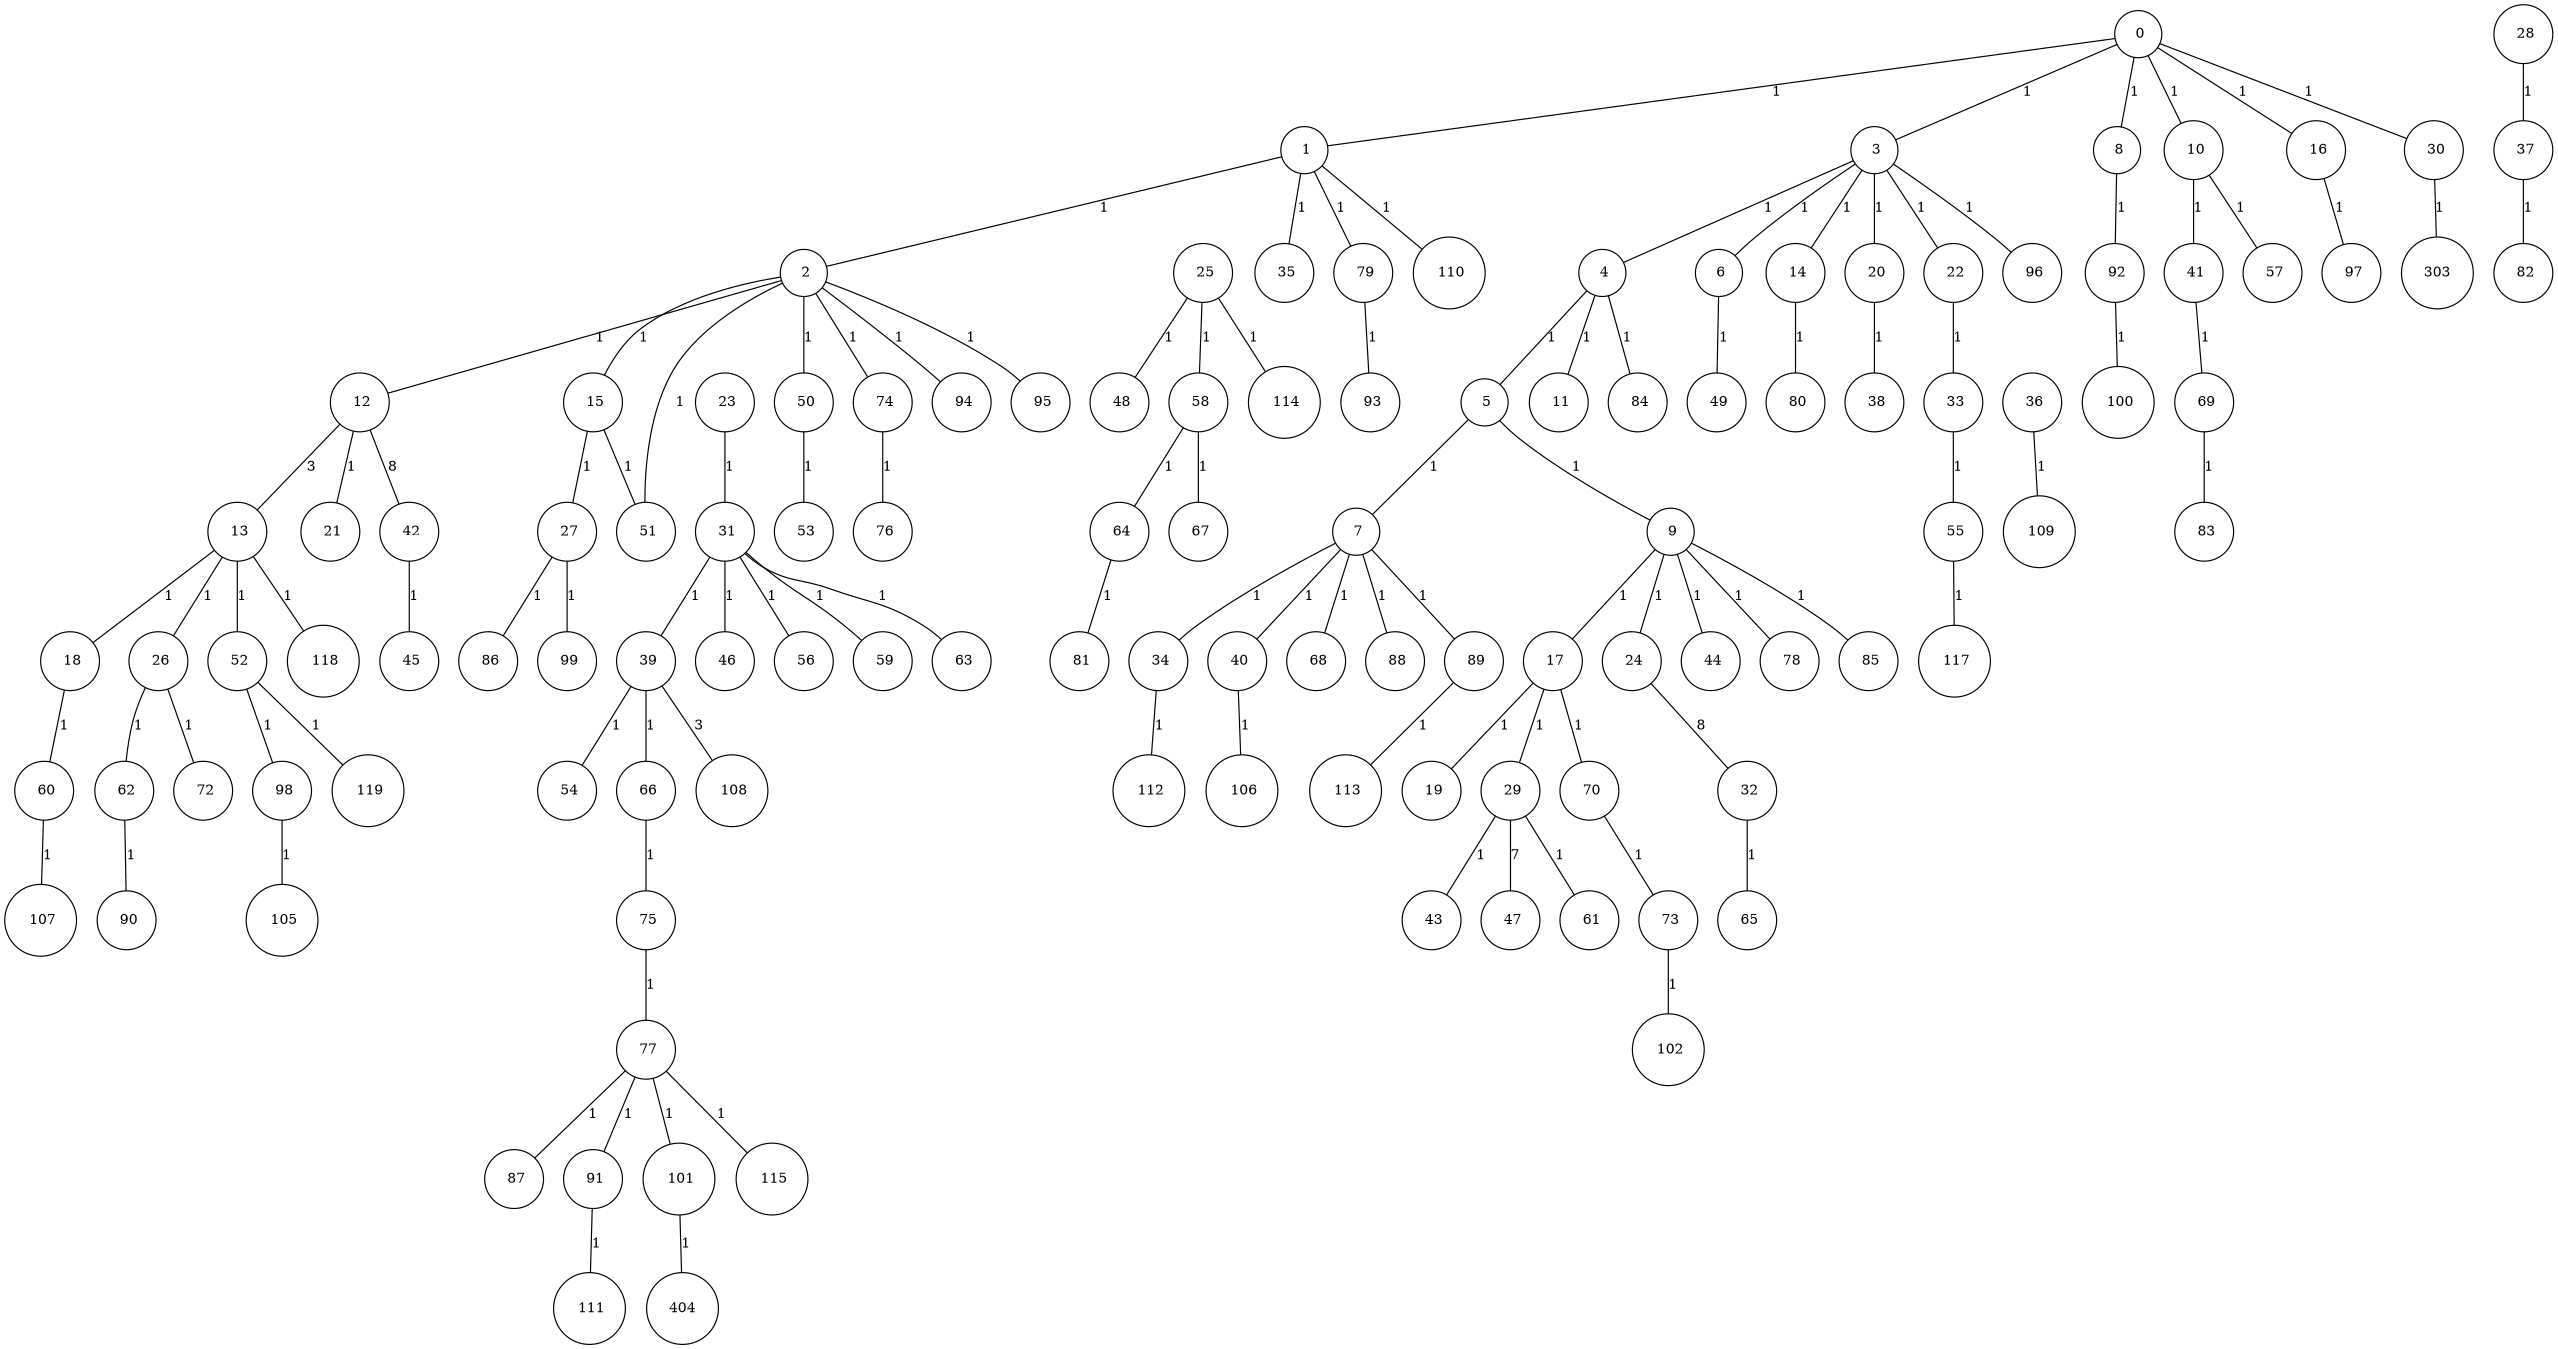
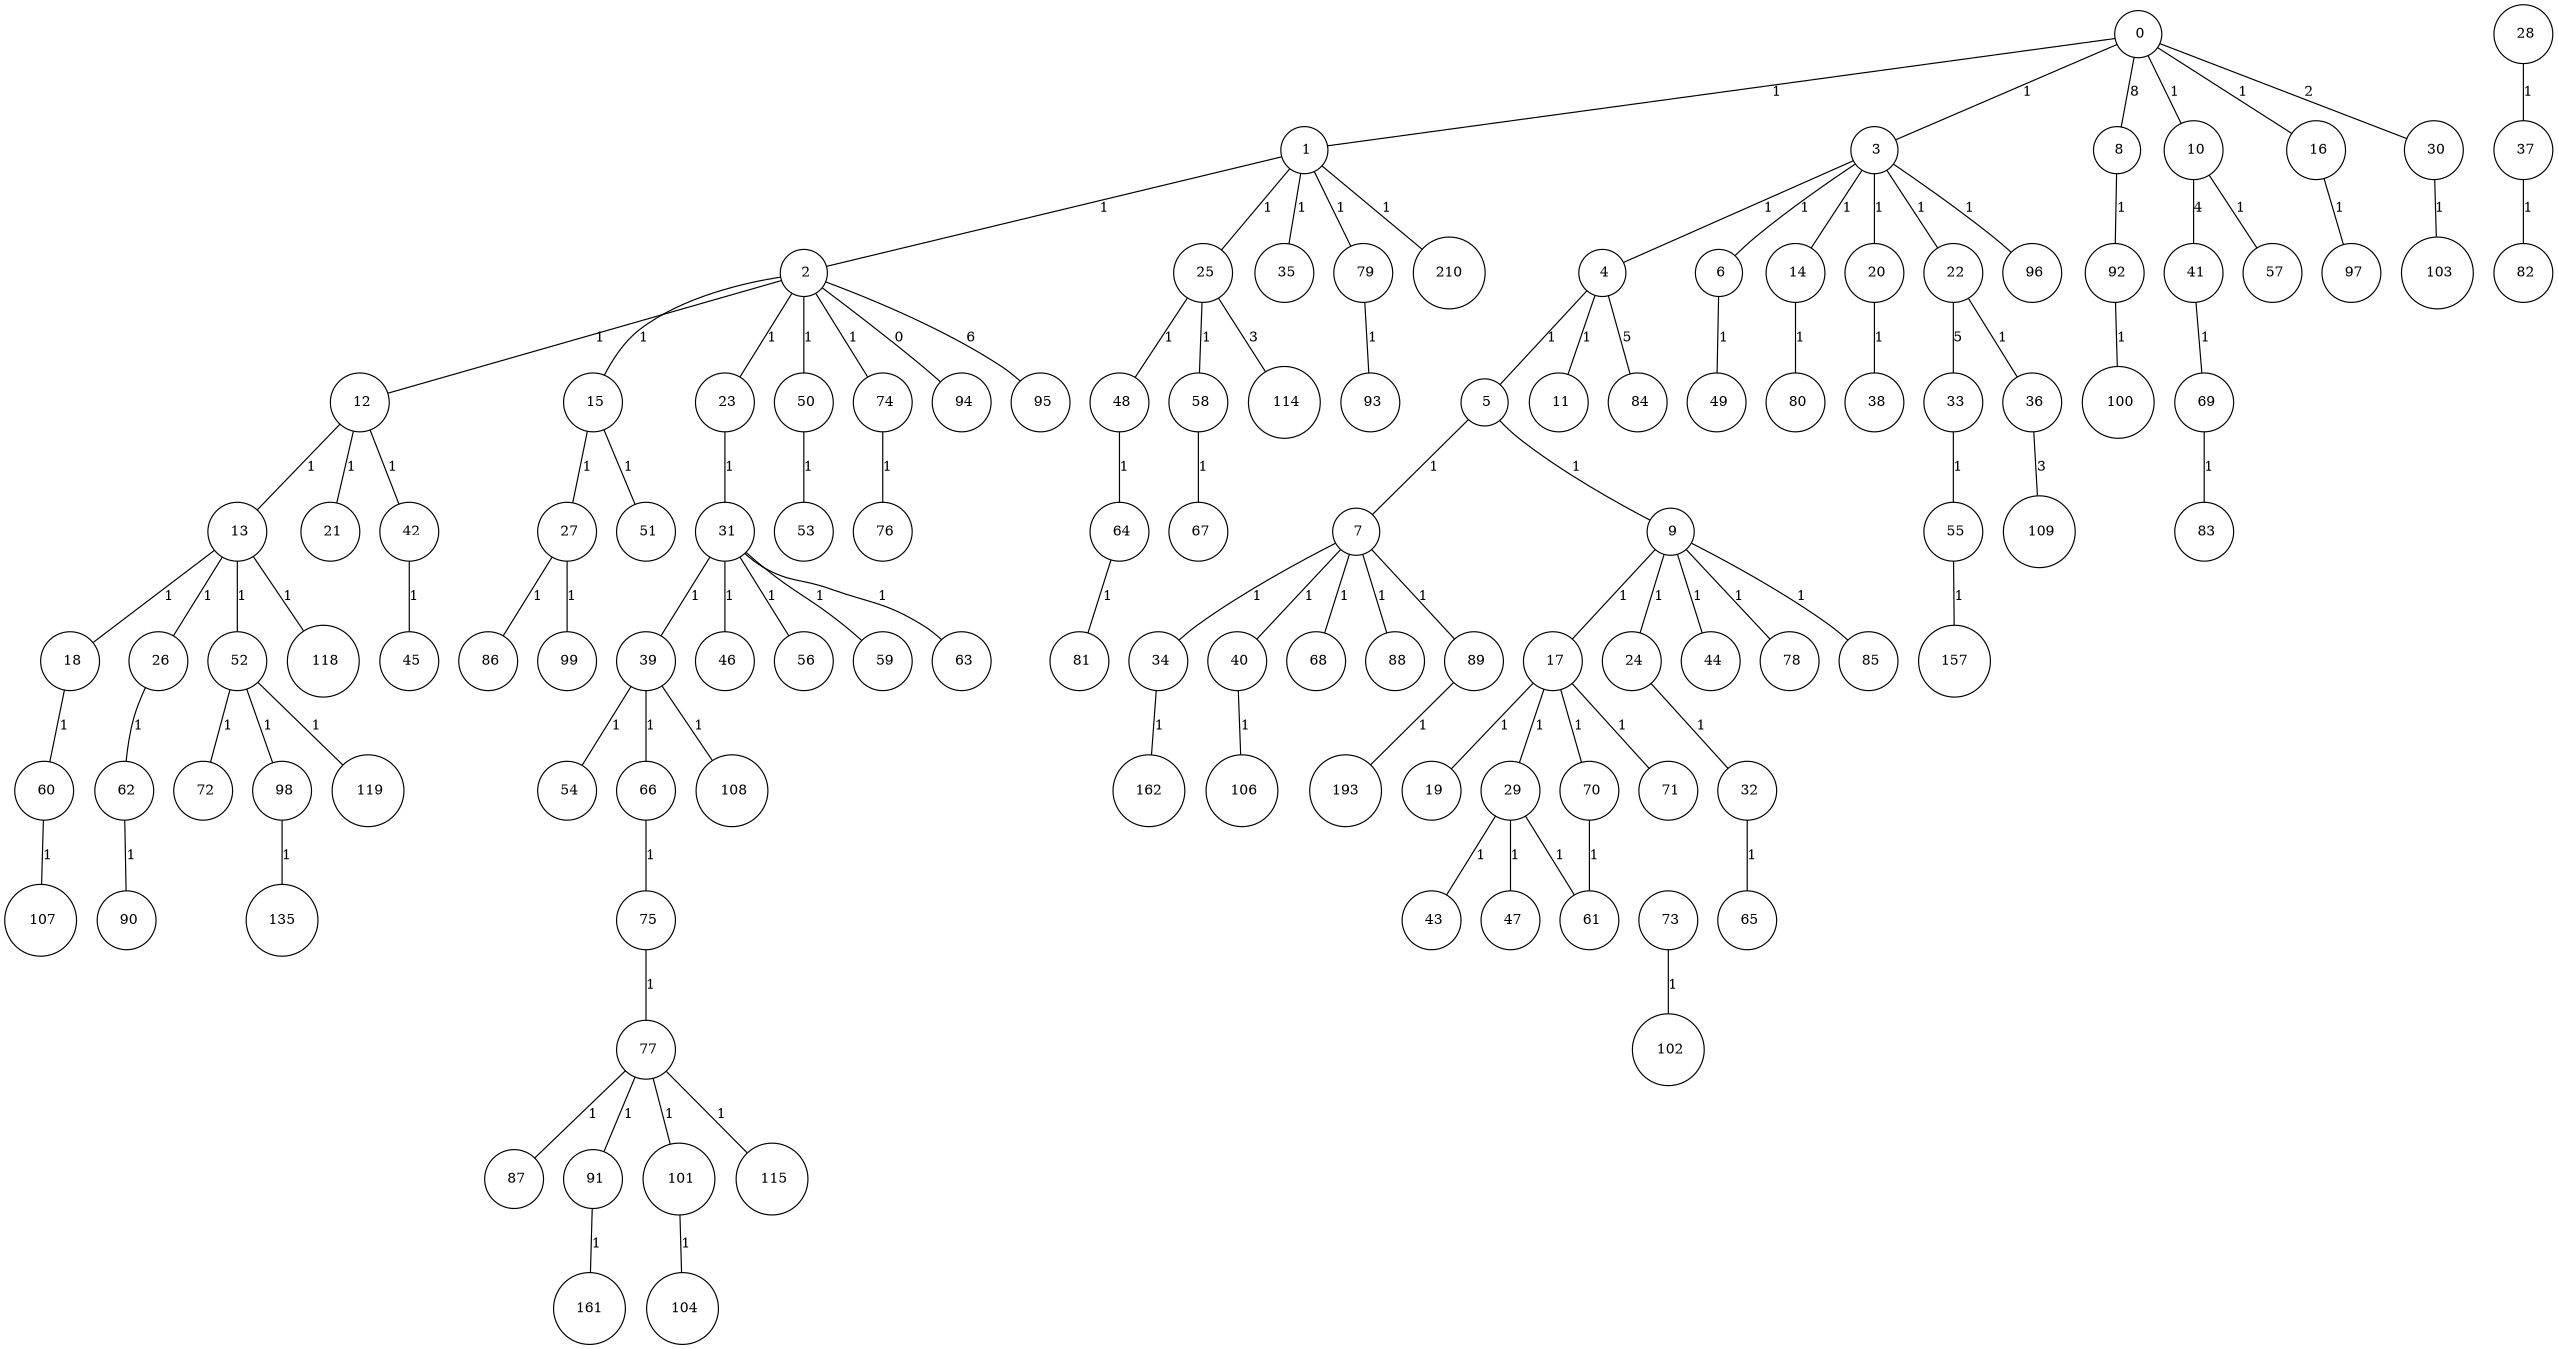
edge "0" -- "8": label "1" -> "8"
edge "0" -- "30": label "1" -> "2"
edge "10" -- "41": label "1" -> "4"
edge "1" -- "25": added, label "1"
node "110": label "110" -> "210"
node "303": label "303" -> "103"
edge "2" -- "94": label "1" -> "0"
edge "2" -- "95": label "1" -> "6"
edge "25" -- "114": label "1" -> "3"
edge "4" -- "84": label "1" -> "5"
edge "22" -- "33": label "1" -> "5"
edge "22" -- "36": added, label "1"
edge "2" -- "51": now "2" -- "23"
edge "12" -- "13": label "3" -> "1"
edge "12" -- "42": label "8" -> "1"
edge "58" -- "64": now "48" -- "64"
edge "36" -- "109": label "1" -> "3"
node "117": label "117" -> "157"
edge "26" -- "72": now "52" -- "72"
edge "39" -- "108": label "3" -> "1"
edge "24" -- "32": label "8" -> "1"
node "112": label "112" -> "162"
node "113": label "113" -> "193"
node "71": added
edge "70" -- "73": now "70" -- "61"
edge "29" -- "47": label "7" -> "1"
node "105": label "105" -> "135"
node "111": label "111" -> "161"
node "404": label "404" -> "104"
